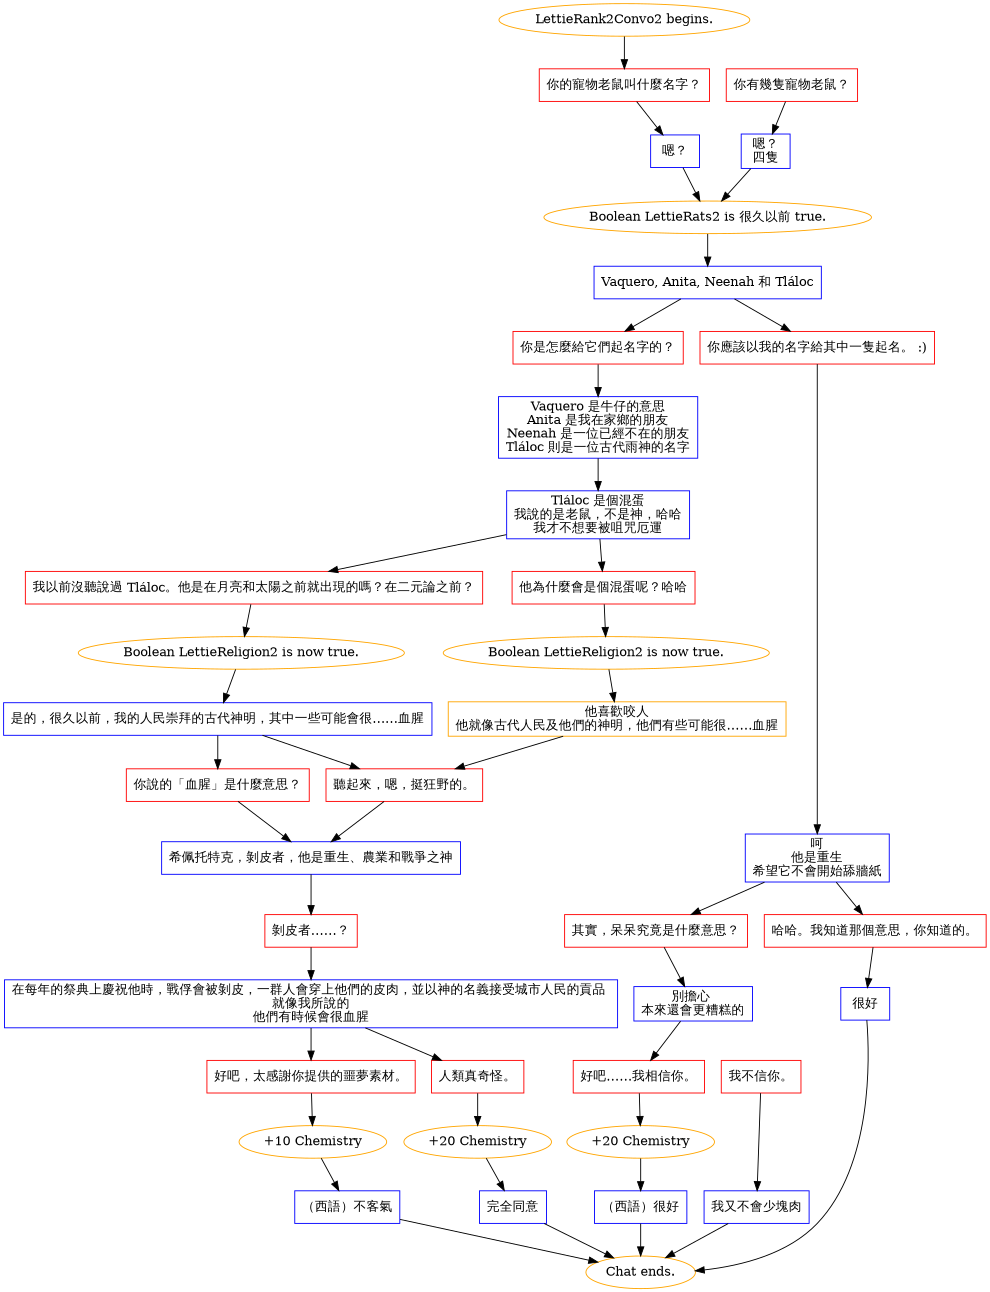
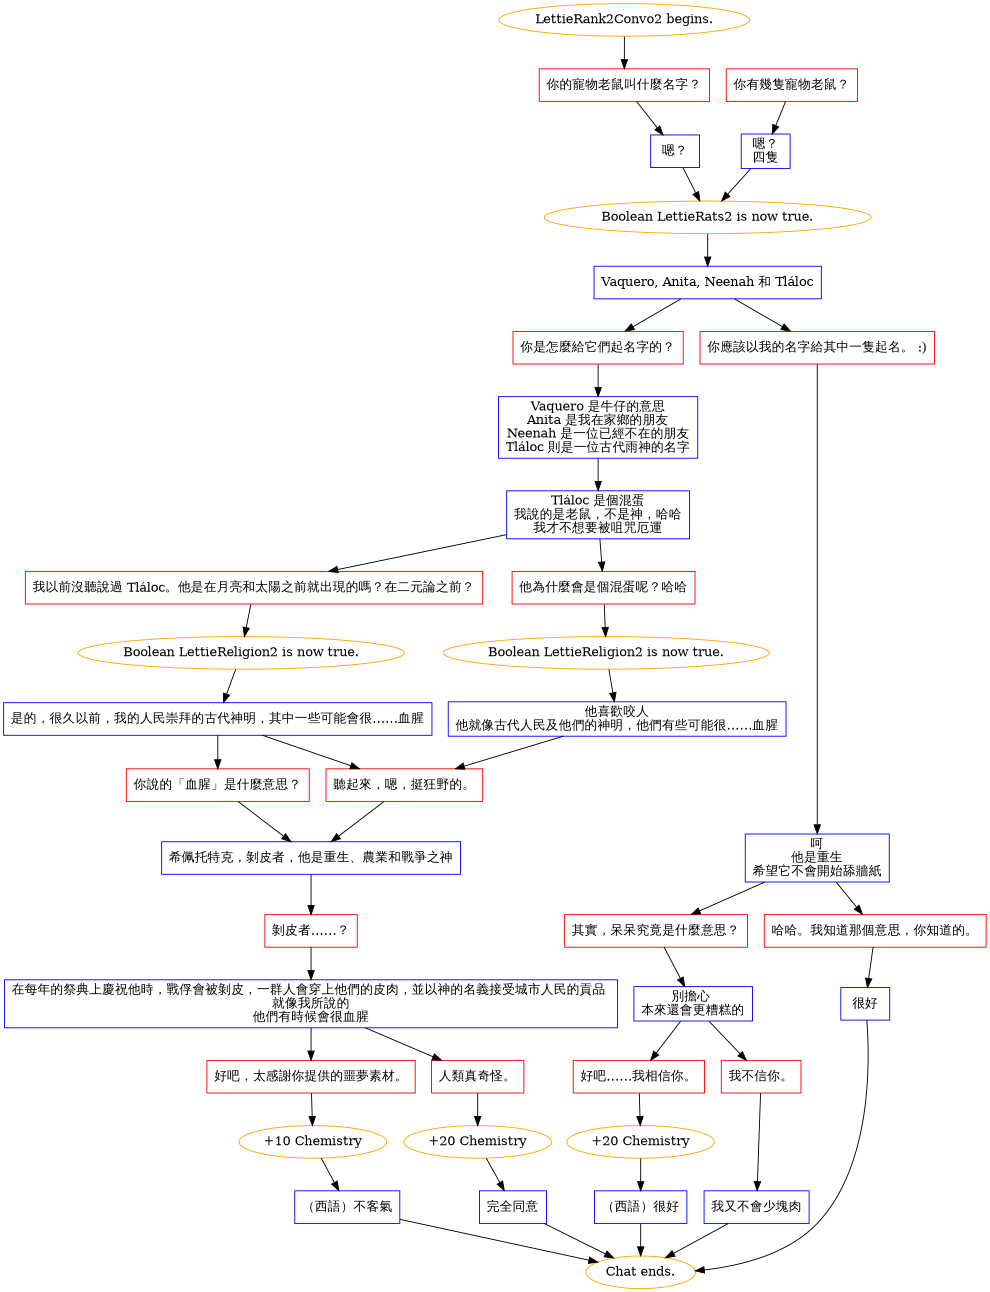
node "Boolean LettieRats2 is 很久以前 true.": label "Boolean LettieRats2 is 很久以前 true." -> "Boolean LettieRats2 is now true."
node "他喜歡咬人 他就像古代人民及他們的神明，他們有些可能很……血腥": color orange -> blue
edge "別擔心 本來還會更糟糕的" -> "我不信你。": added
